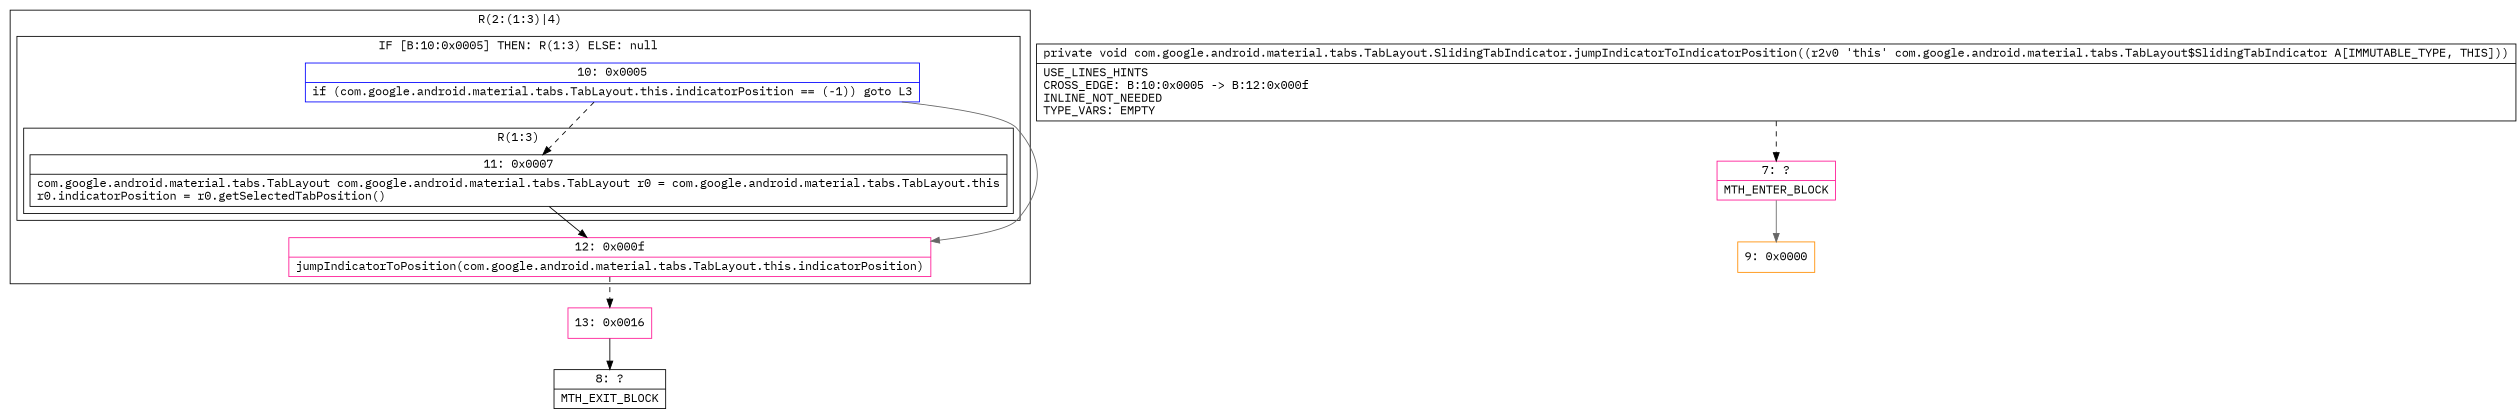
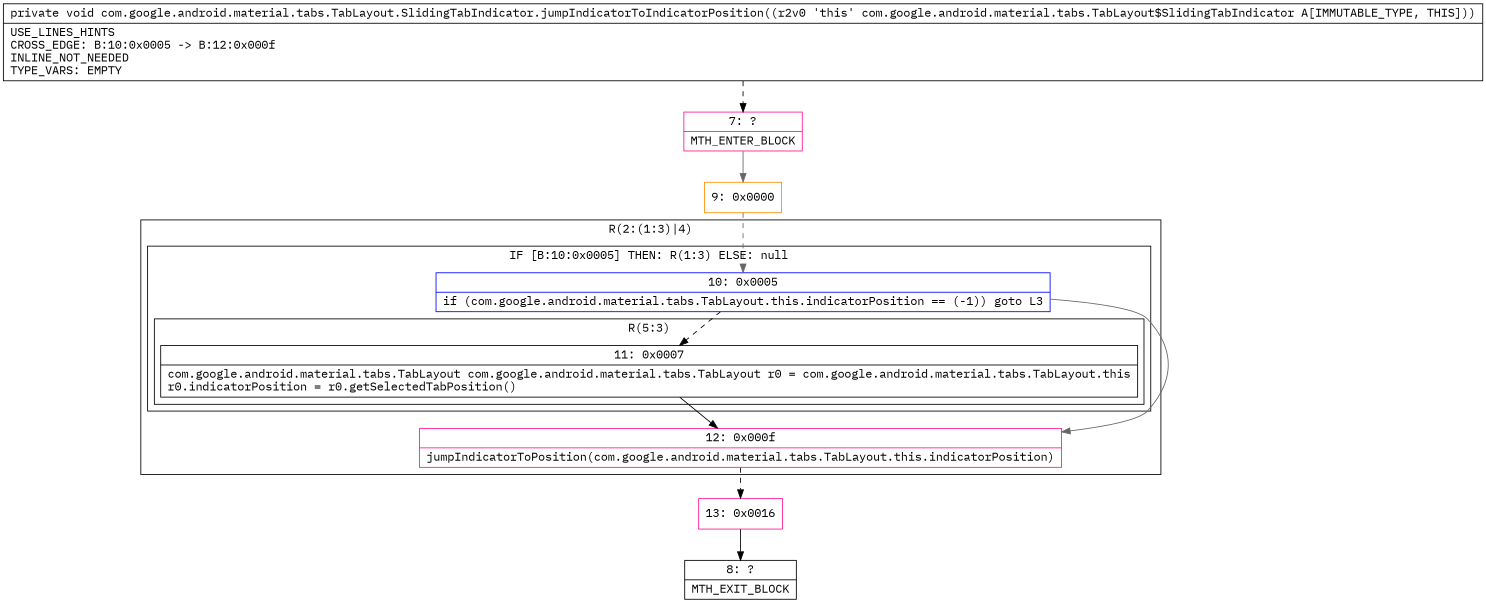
cluster "R(1:3)": label "R(1:3)" -> "R(5:3)"
edge "9: 0x0000" -> "10: 0x0005": added
